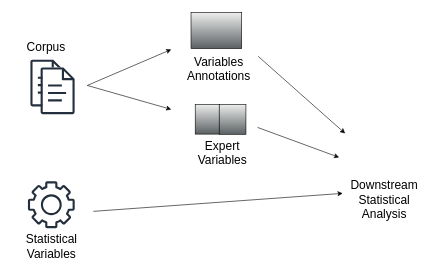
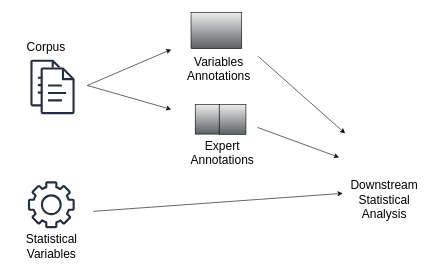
node "Expert Variables": label "Expert Variables" -> "Expert Annotations"
